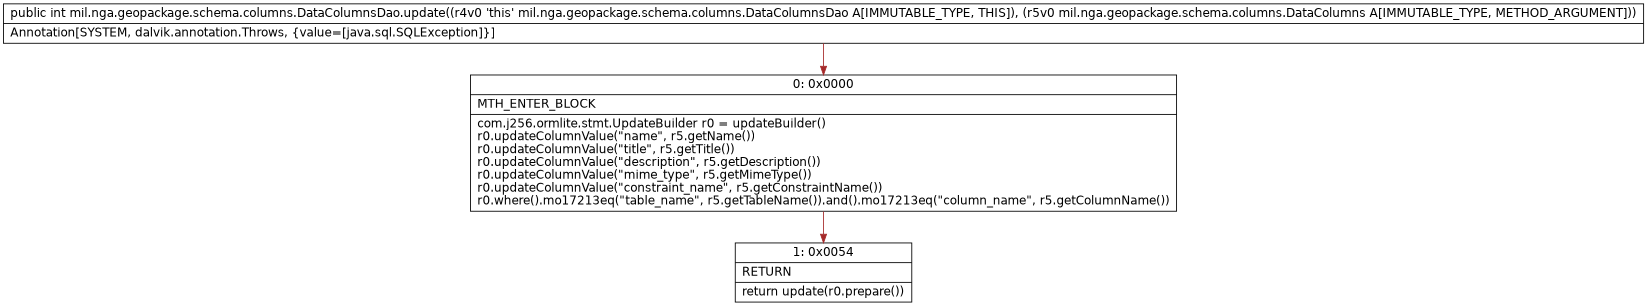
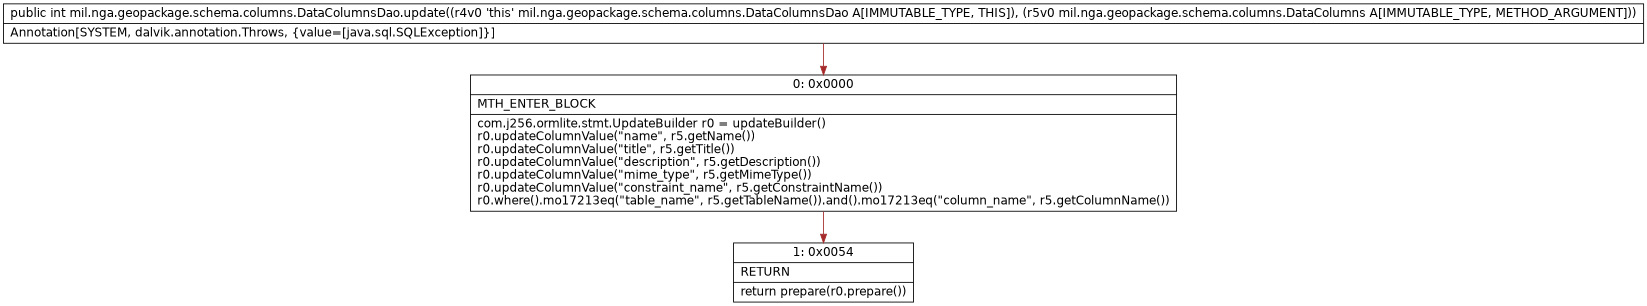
node "1: 0x0054": text "return update(r0.prepare())" -> "return prepare(r0.prepare())"
